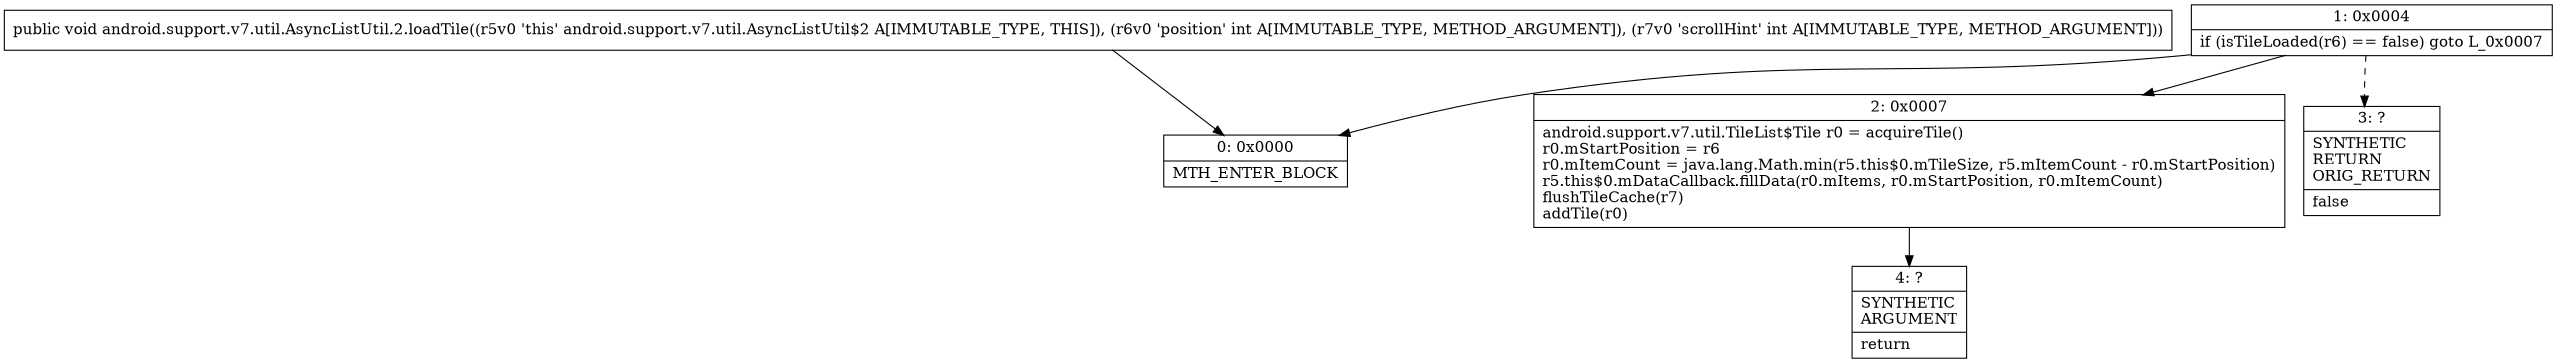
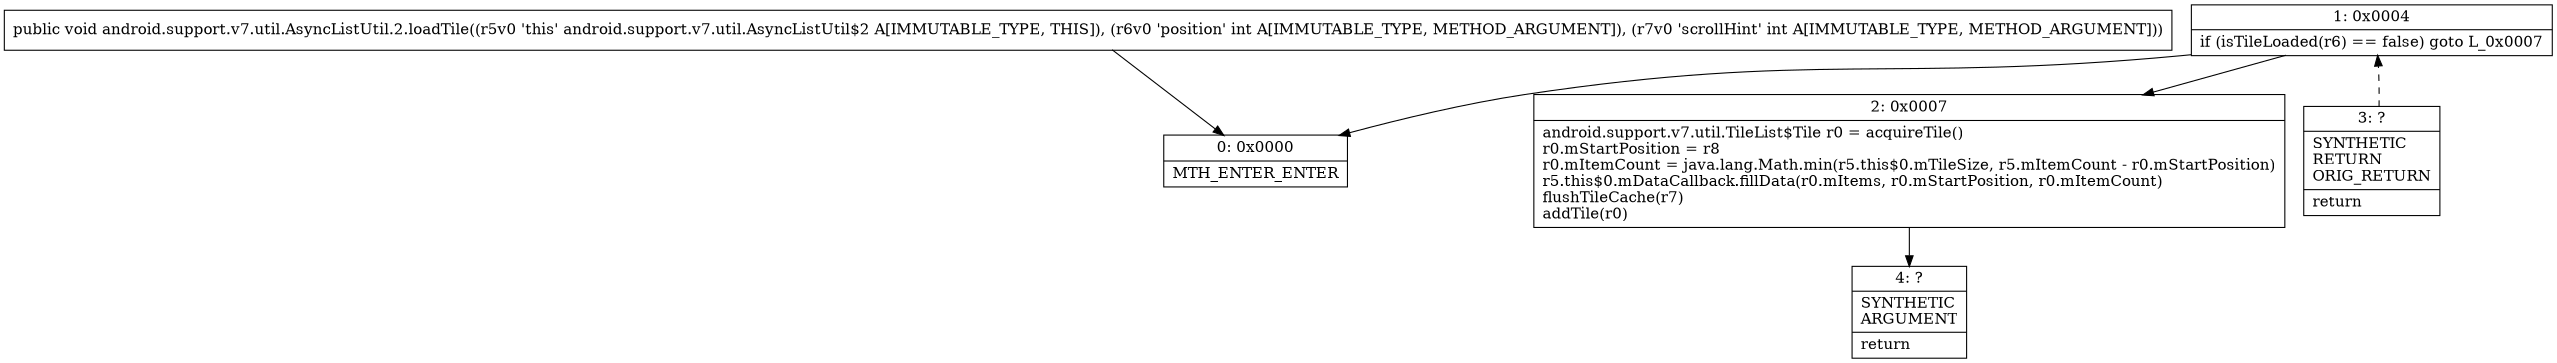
edge "1: 0x0004" -> "3: ?": reversed
node "2: 0x0007": text "r0.mStartPosition = r6" -> "r0.mStartPosition = r8"
node "0: 0x0000": text "MTH_ENTER_BLOCK" -> "MTH_ENTER_ENTER"
node "3: ?": text "false" -> "return"
